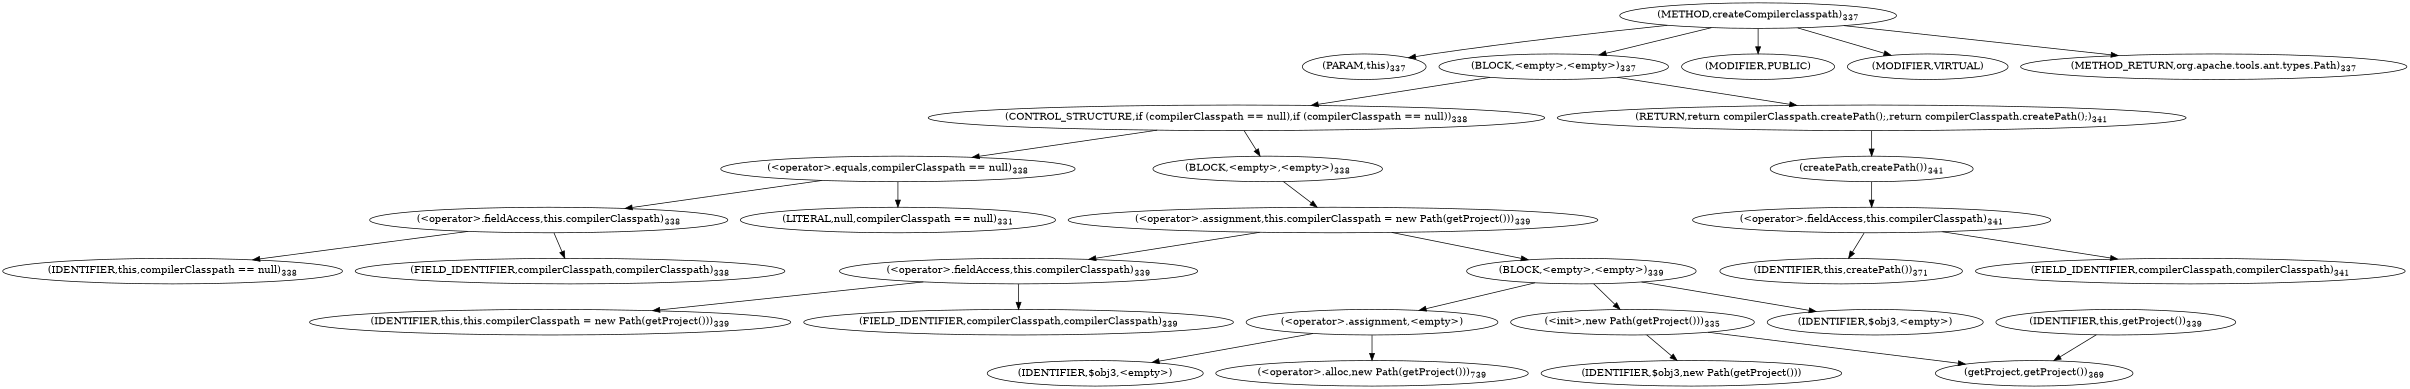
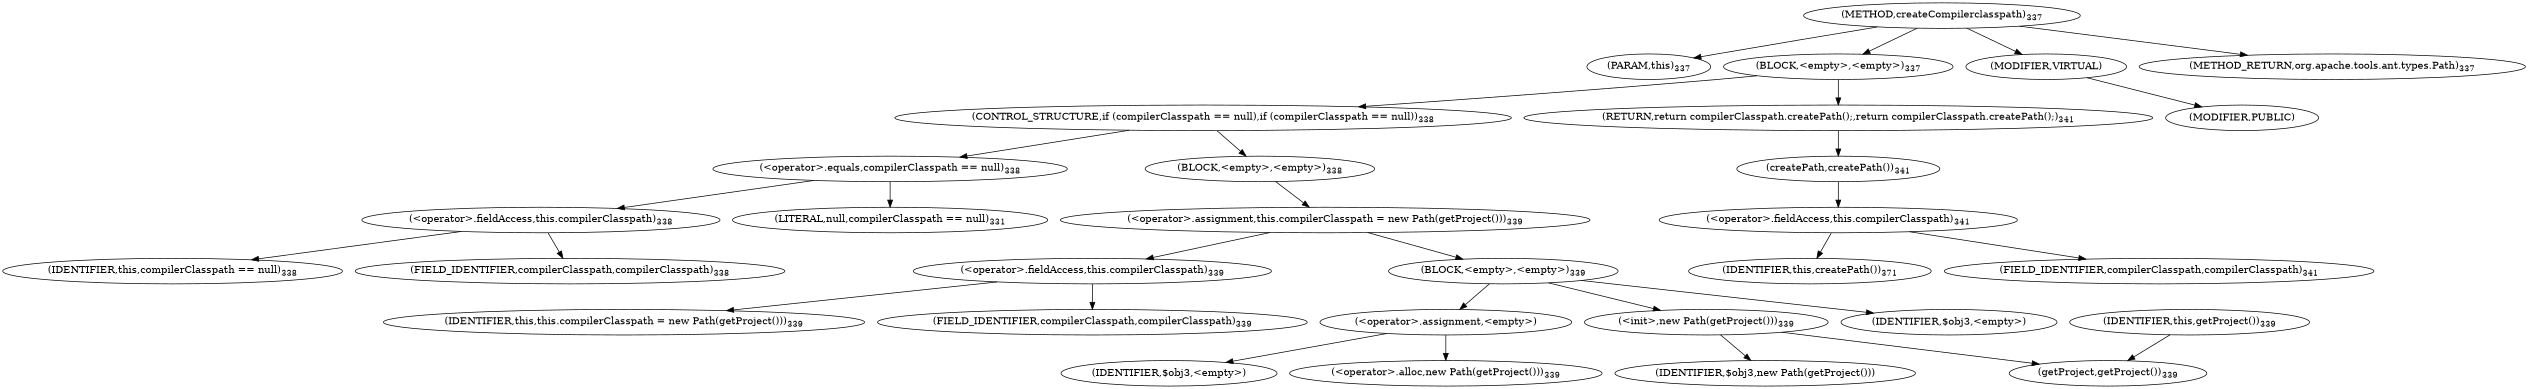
edge "(METHOD,createCompilerclasspath)" -> "(MODIFIER,PUBLIC)": now "(MODIFIER,VIRTUAL)" -> "(MODIFIER,PUBLIC)"
node "(<init>,new Path(getProject()))": text "335" -> "339"
node "(<operator>.alloc,new Path(getProject()))": text "739" -> "339"
node "(getProject,getProject())": text "369" -> "339"
